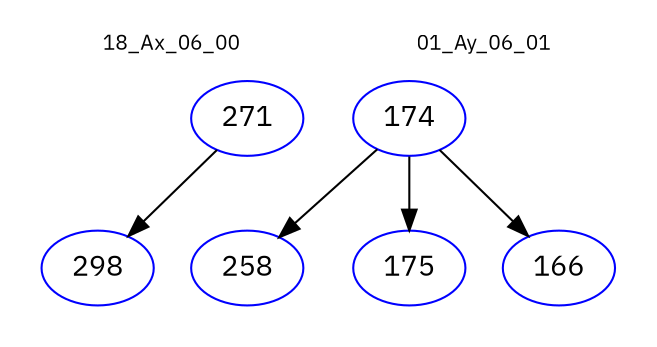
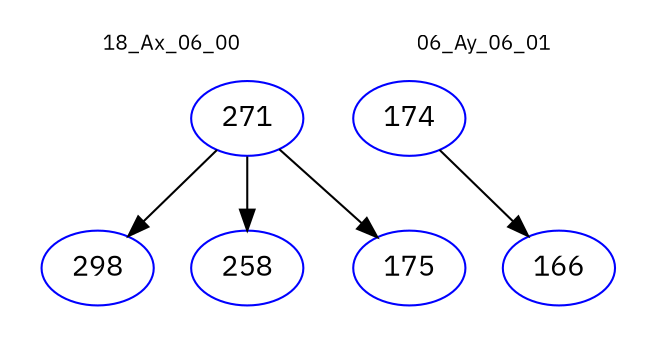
cluster "01_Ay_06_01": label "01_Ay_06_01" -> "06_Ay_06_01"
edge "174" -> "258": now "271" -> "258"
edge "174" -> "175": now "271" -> "175"
